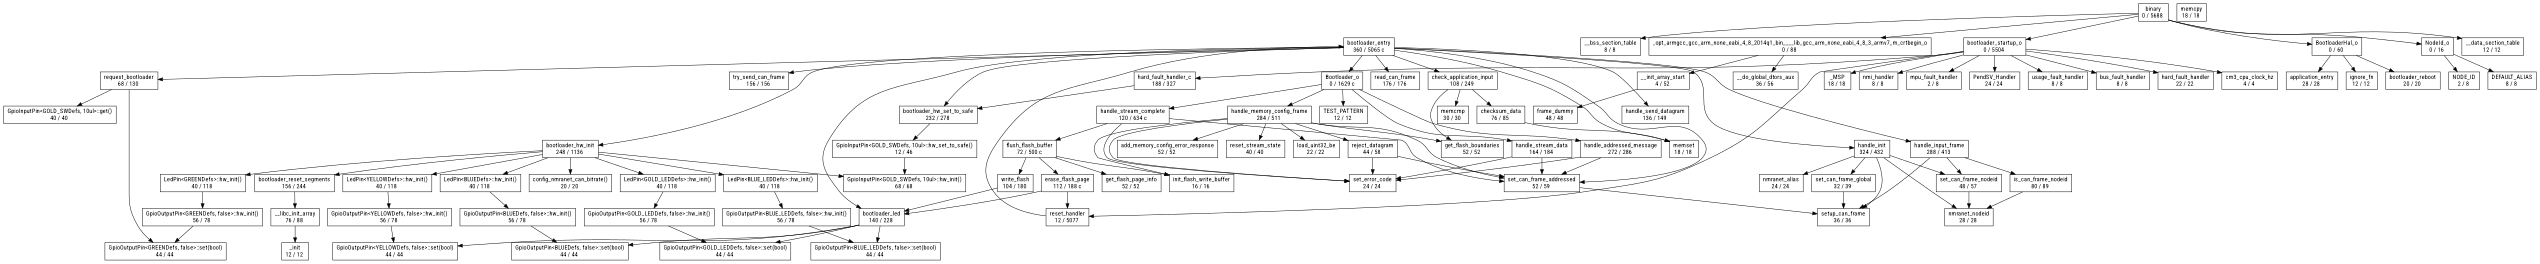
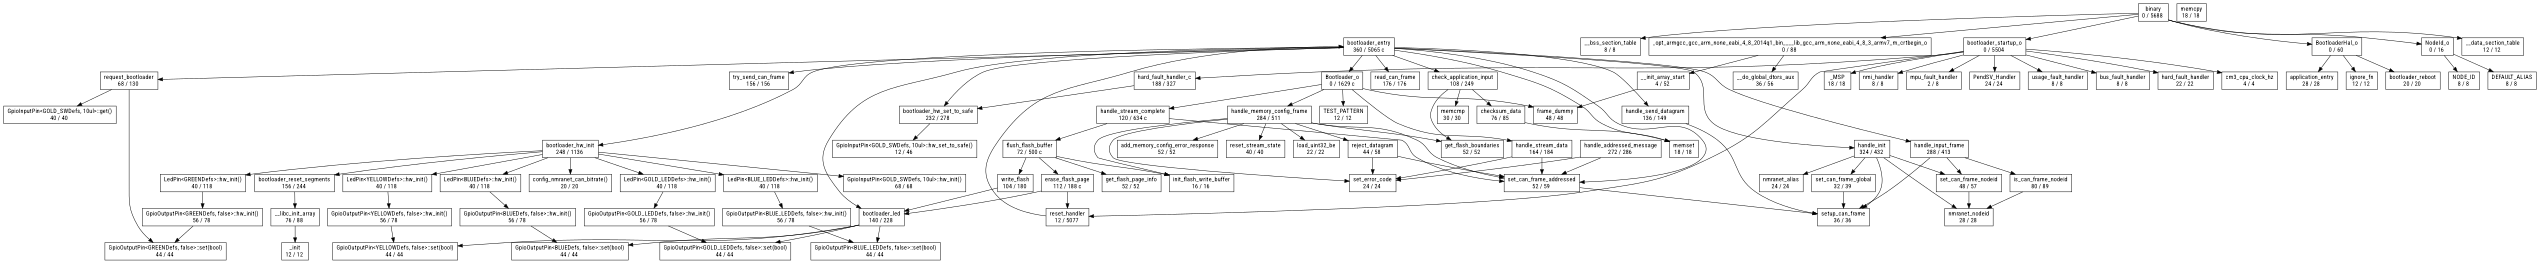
node "NODE_ID 2 / 8": label "NODE_ID 2 / 8" -> "NODE_ID 8 / 8"
edge "Bootloader_o 0 / 1629 c" -> "handle_addressed_message 272 / 286": now "Bootloader_o 0 / 1629 c" -> "frame_dummy 48 / 48"
edge "GpioInputPin<GOLD_SWDefs, 10ul>::hw_set_to_safe() 12 / 46" -> "GpioInputPin<GOLD_SWDefs, 10ul>::hw_init() 68 / 68": removed
edge "handle_stream_complete 120 / 634 c" -> "set_error_code 24 / 24": removed
edge "handle_send_datagram 136 / 149" -> "setup_can_frame 36 / 36": added
